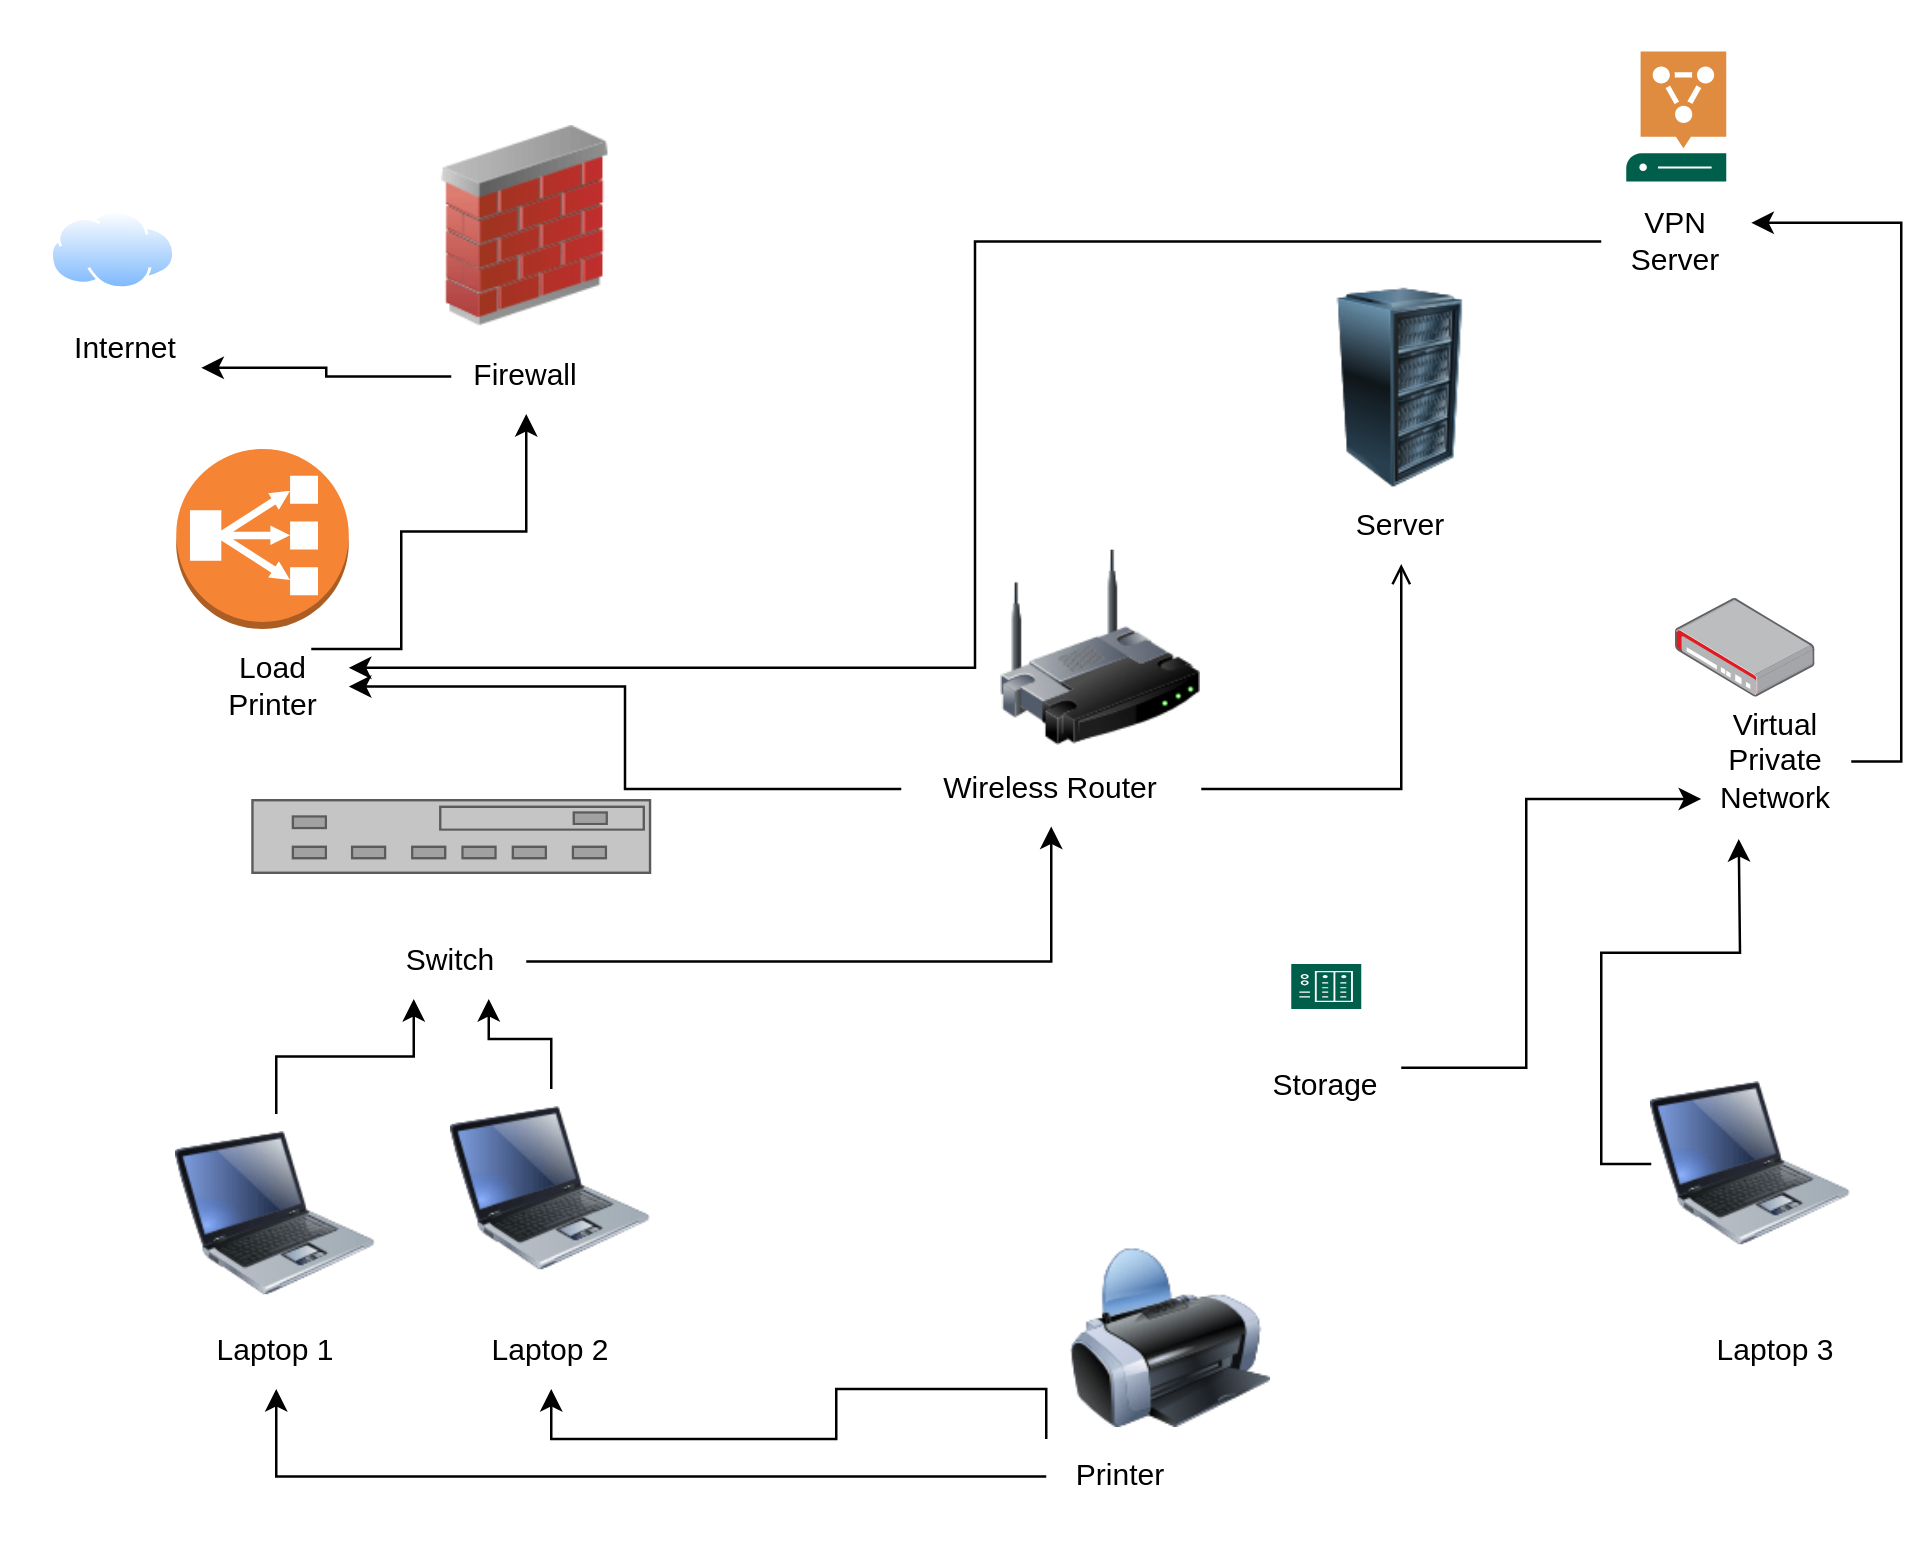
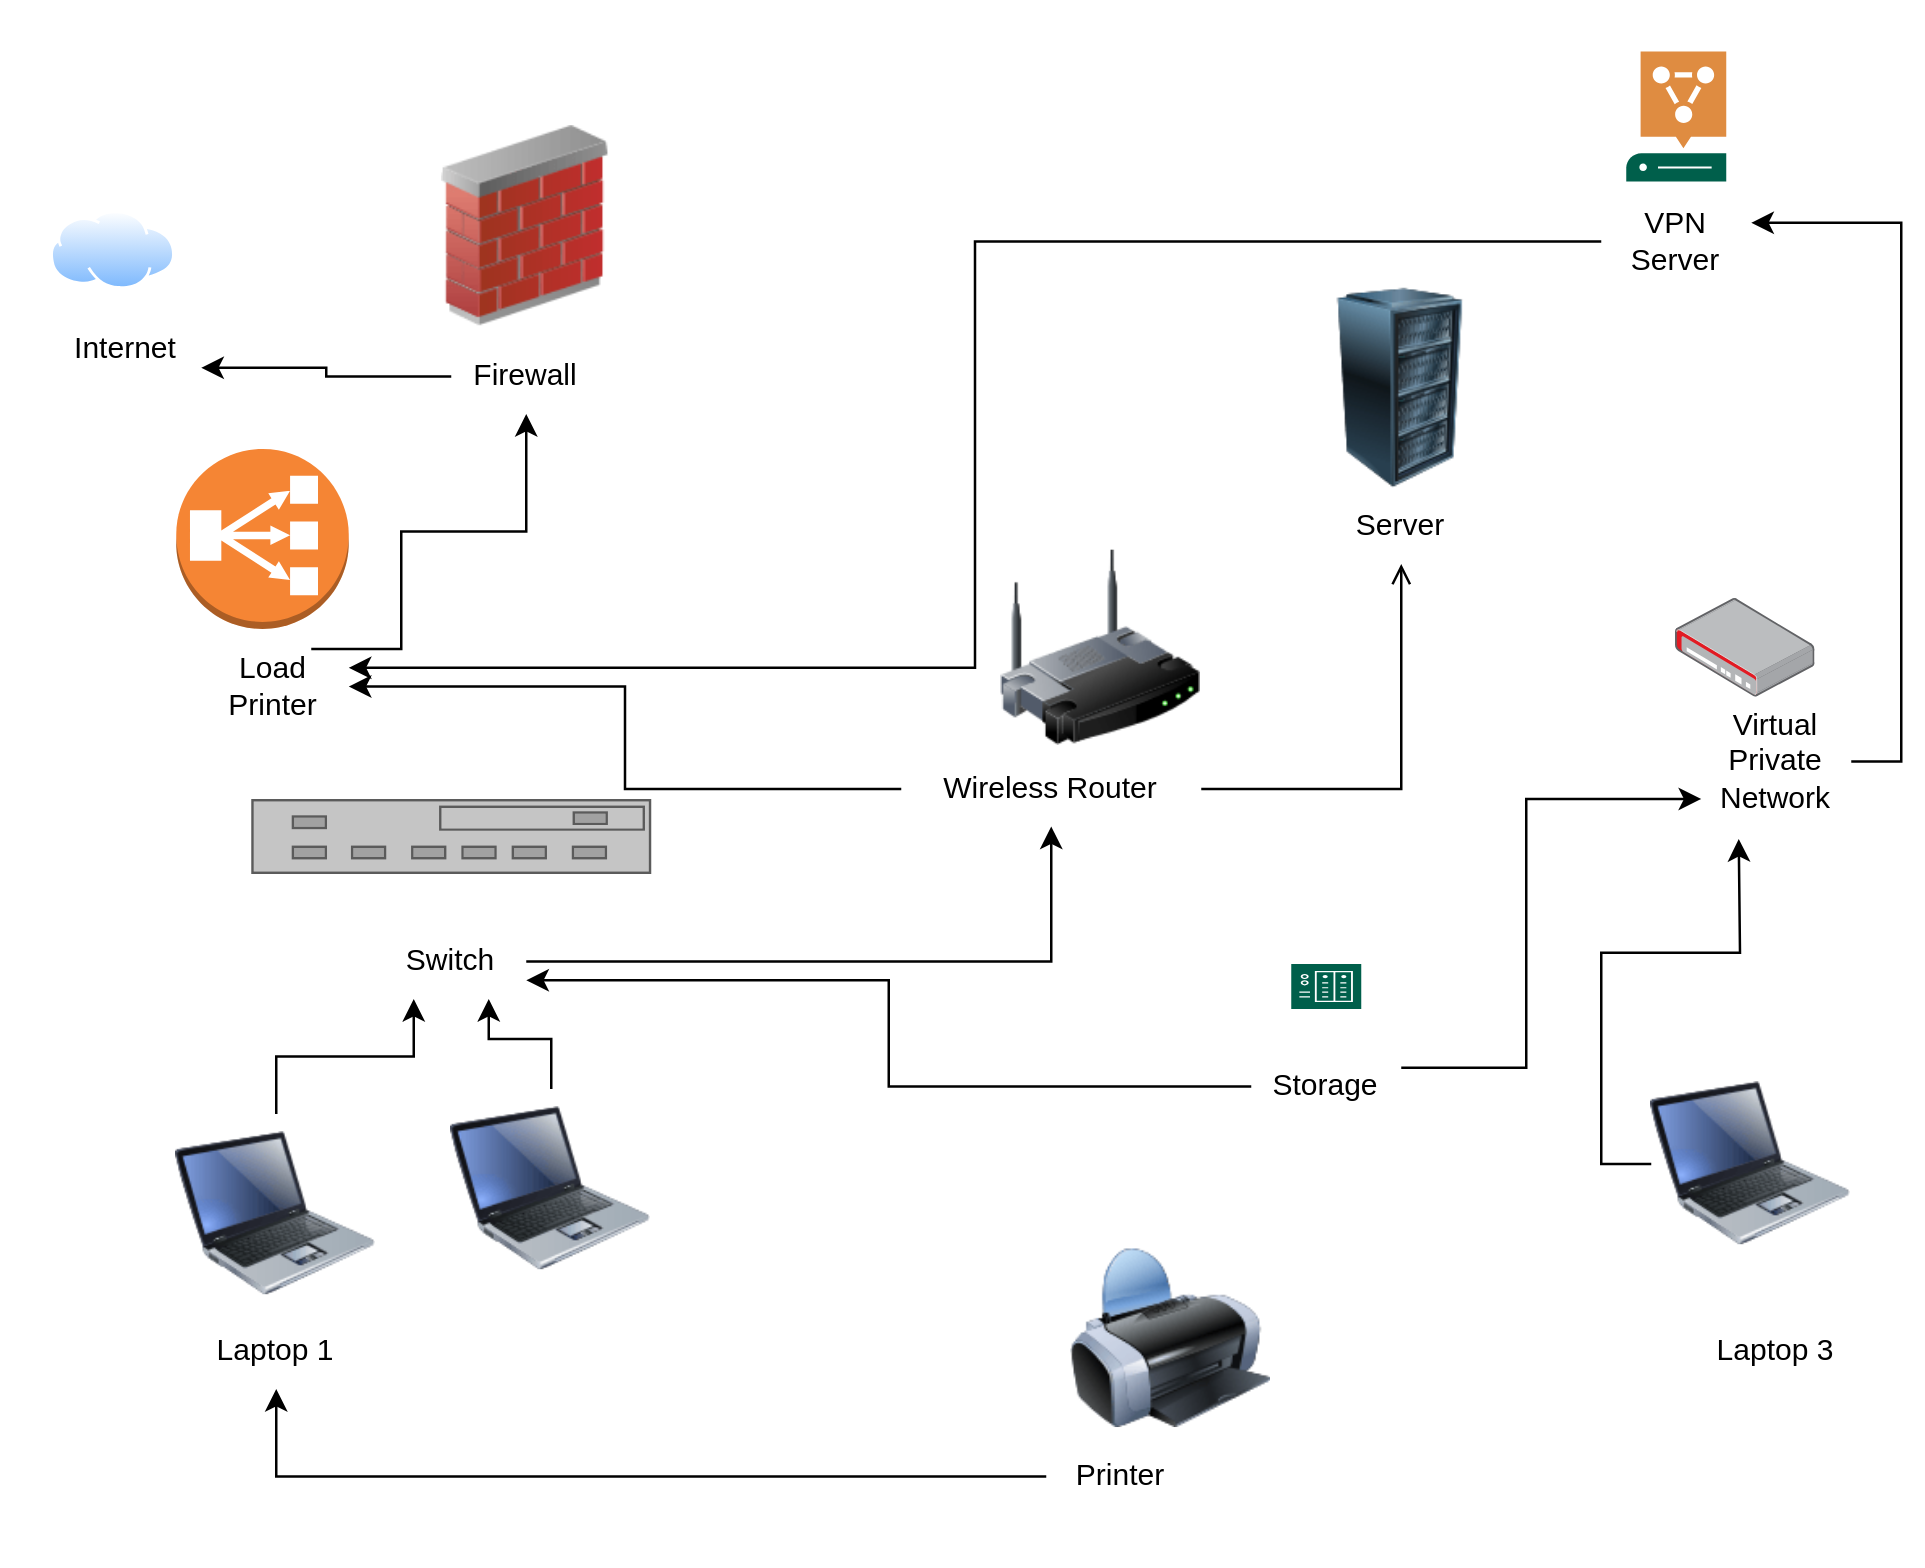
edge "Storage" -> "Switch": added
node "Laptop 2": removed
edge "Printer" -> "Laptop 2": removed
